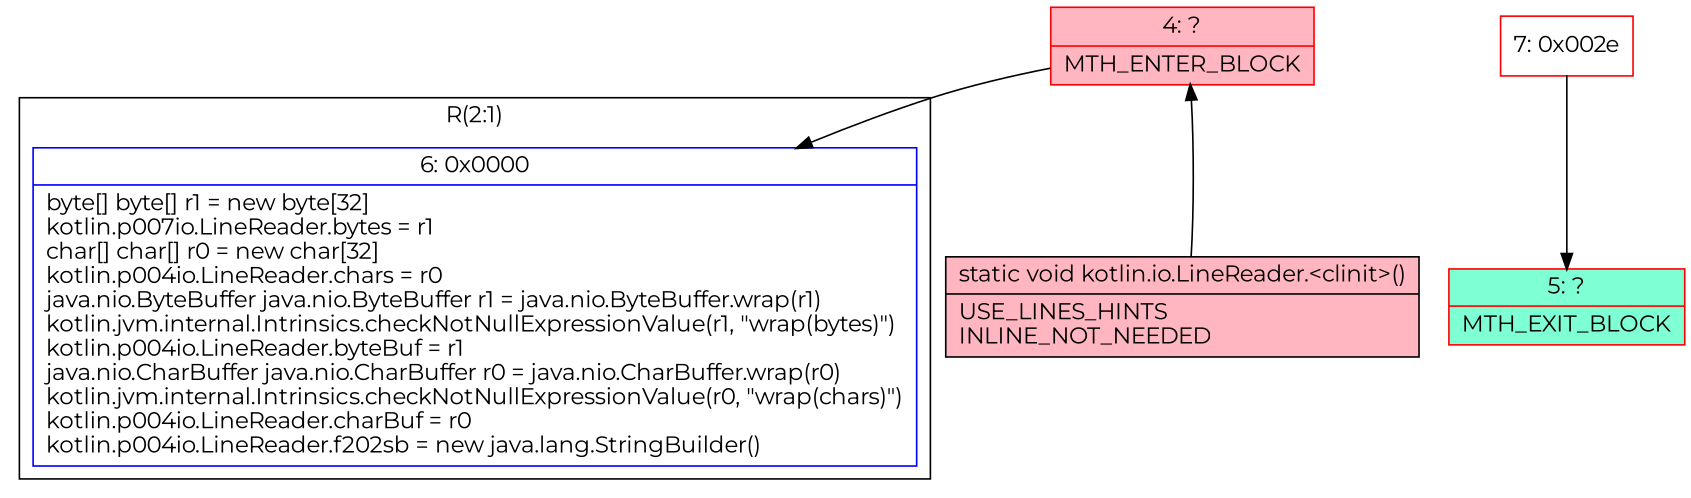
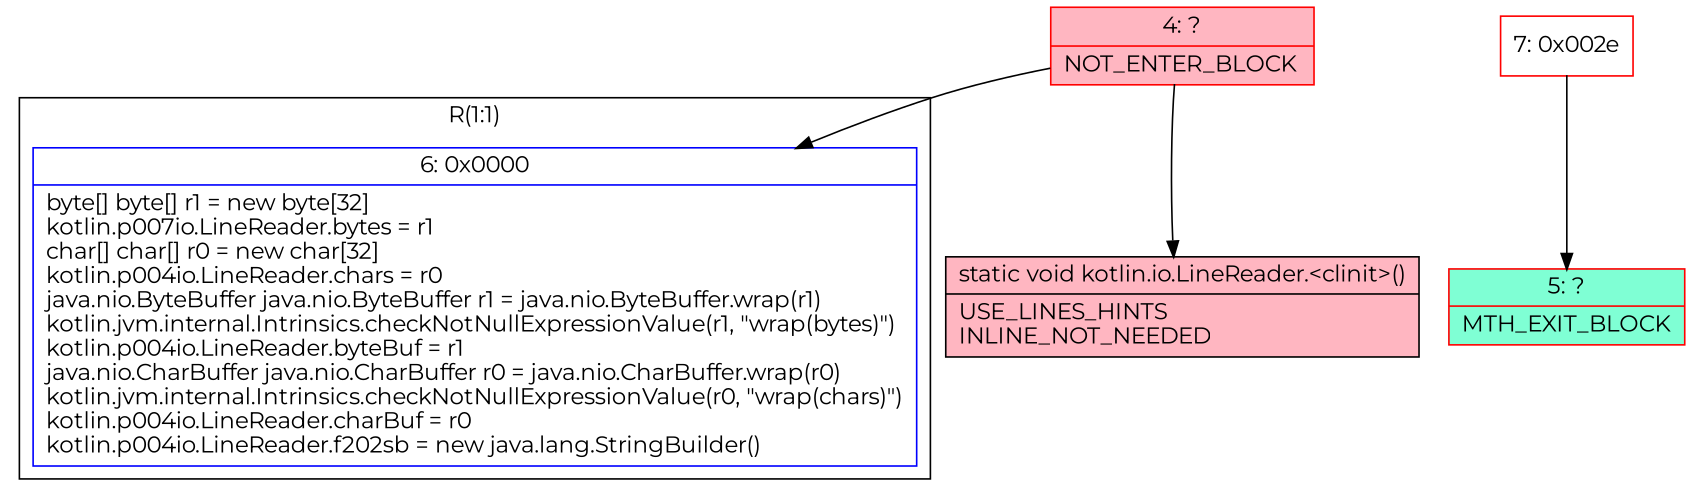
node "4: ?": text "MTH_ENTER_BLOCK" -> "NOT_ENTER_BLOCK"
cluster "R(2:1)": label "R(2:1)" -> "R(1:1)"
edge "static void kotlin.io.LineReader.<clinit>()" -> "4: ?": reversed
